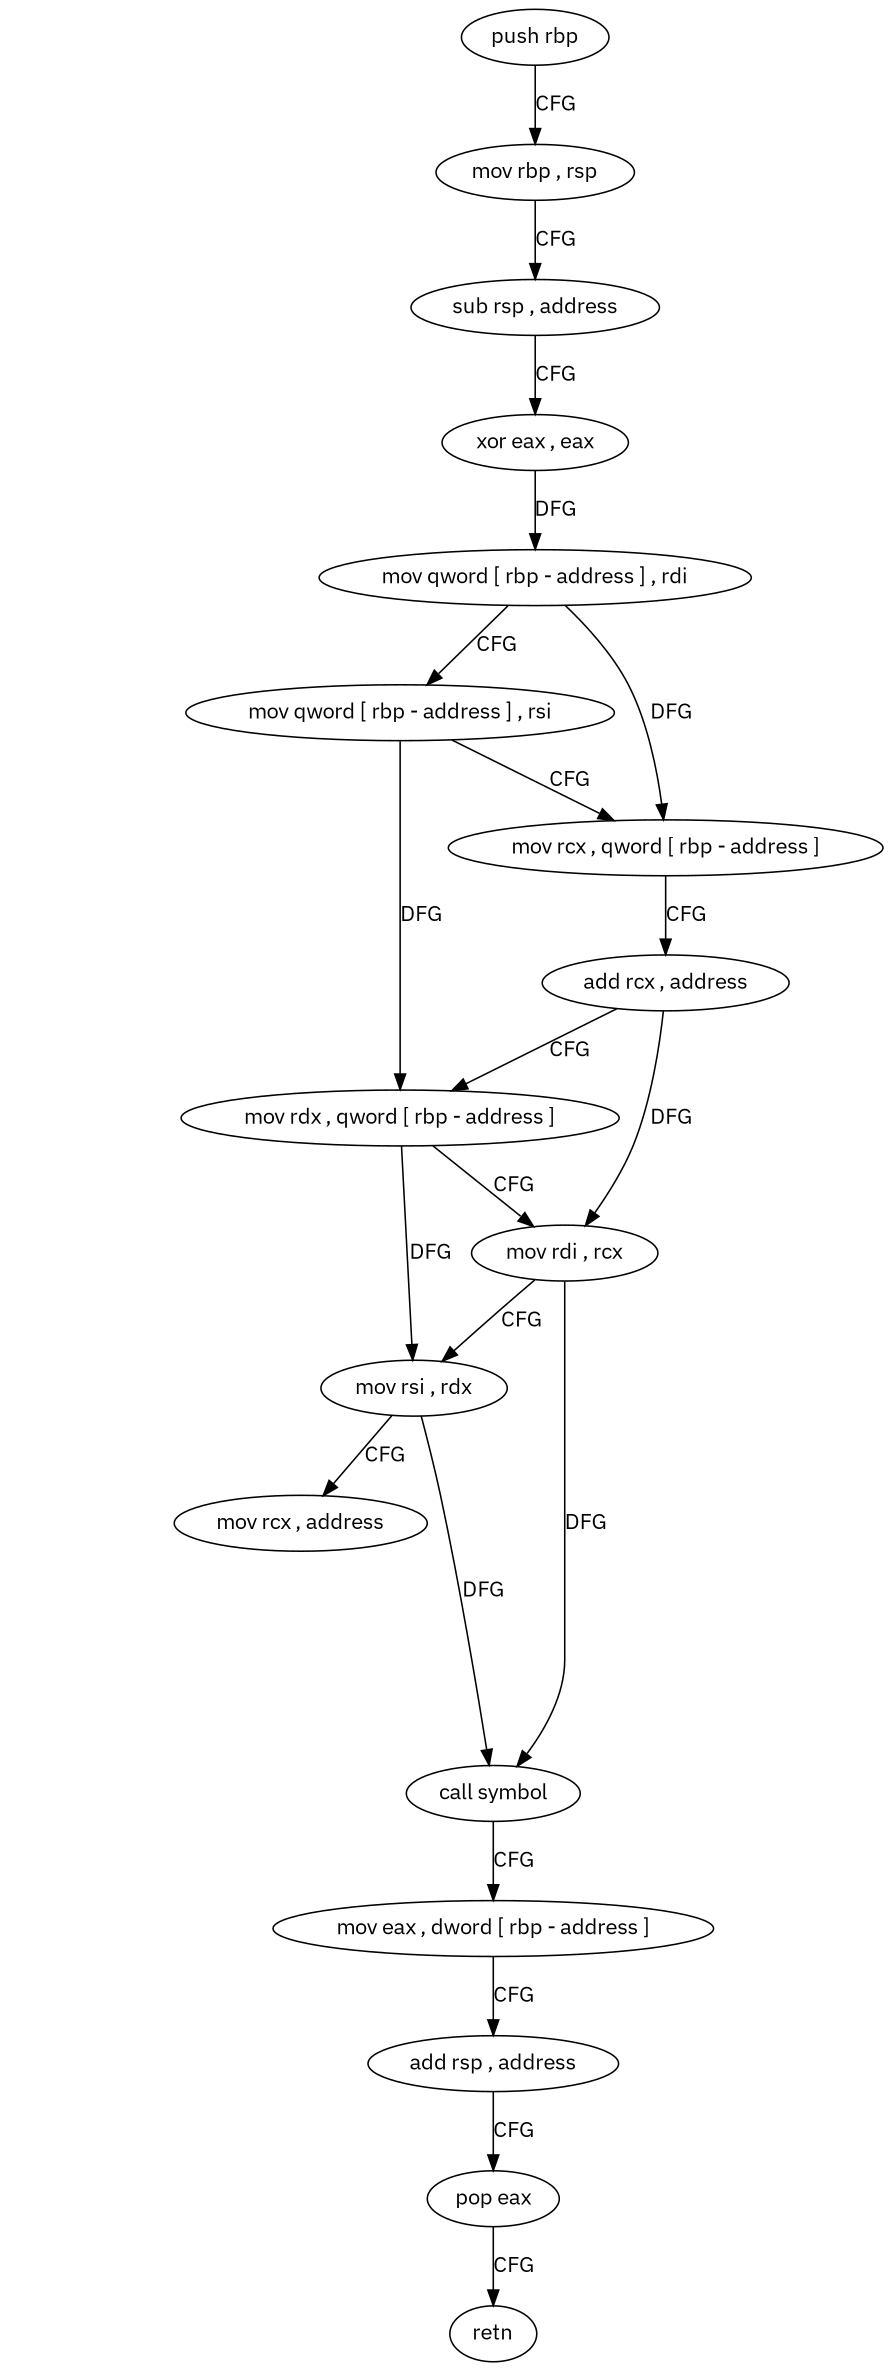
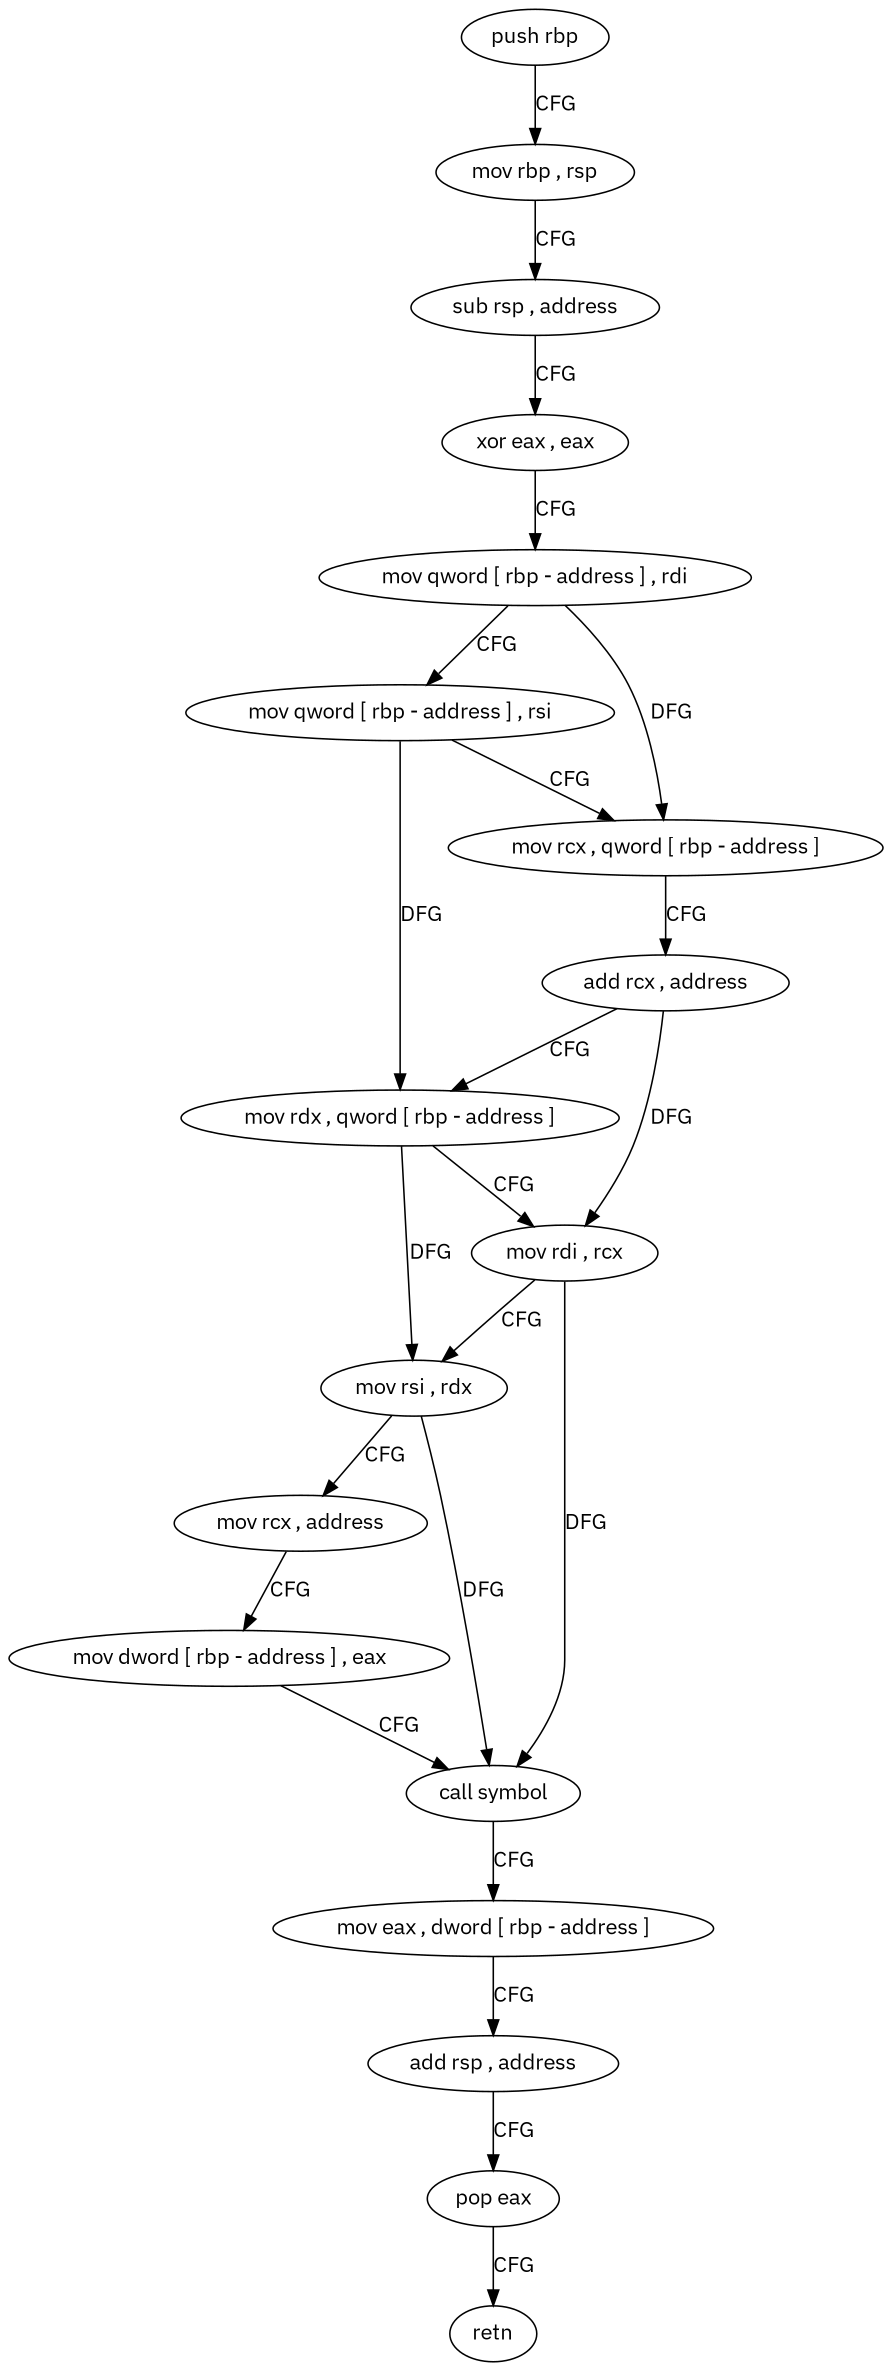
edge "xor eax , eax" -> "mov qword [ rbp - address ] , rdi": label "DFG" -> "CFG"
node "mov dword [ rbp - address ] , eax": added
